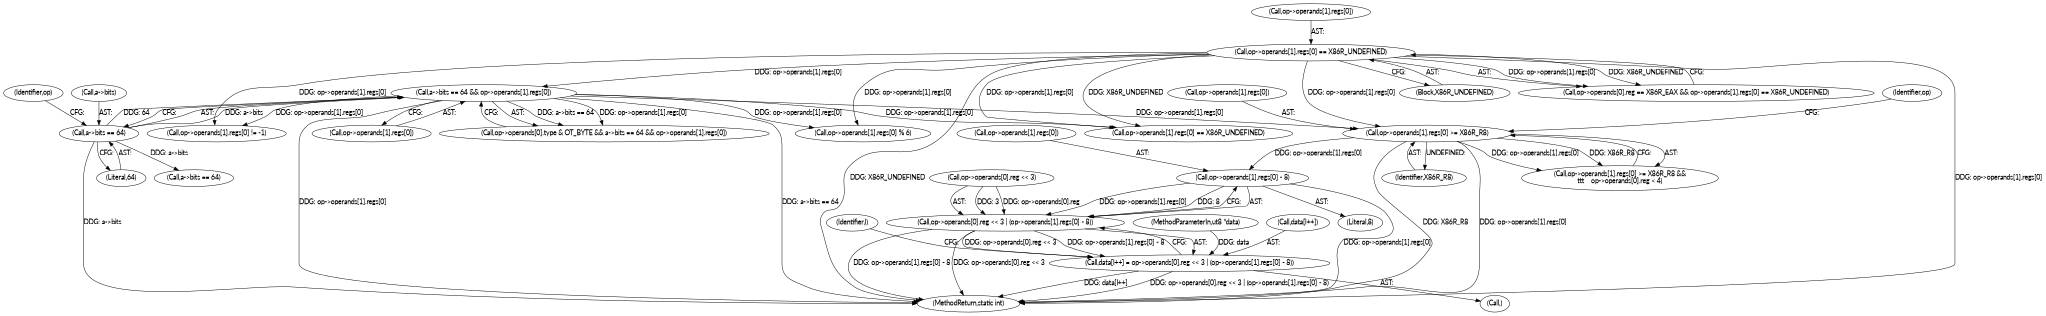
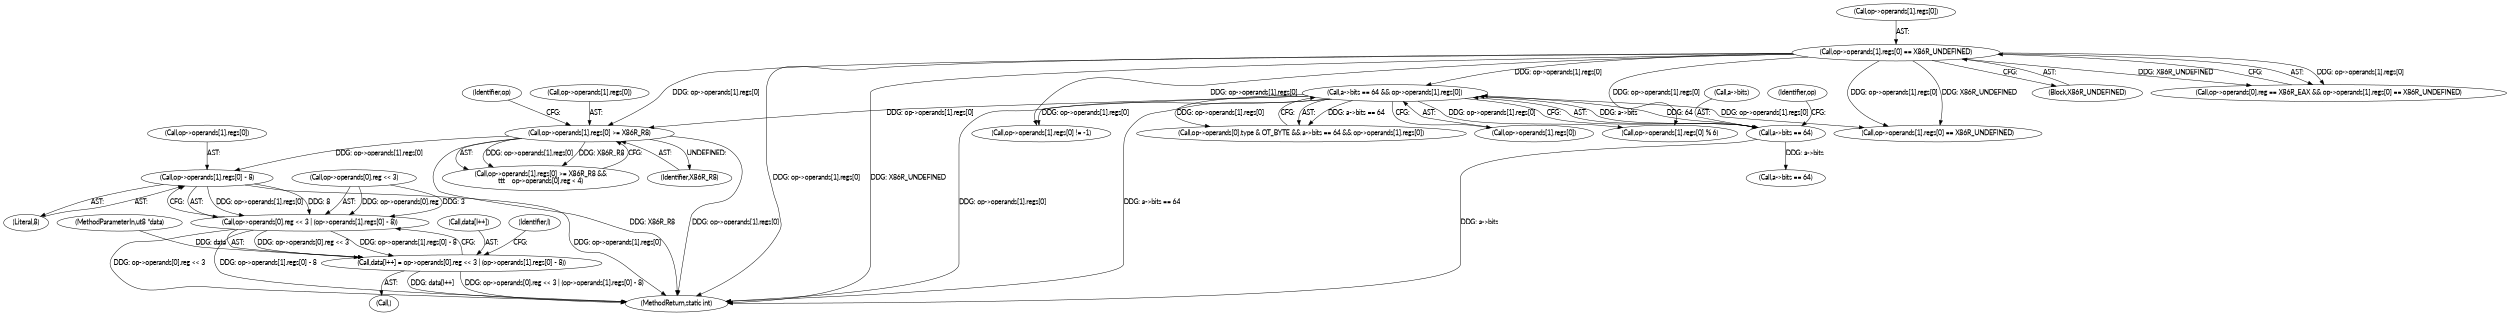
node "(Literal,64)": removed
edge "(Literal,8)" -> "(Call,op->operands[1].regs[0] - 8)": added, label "AST:"
